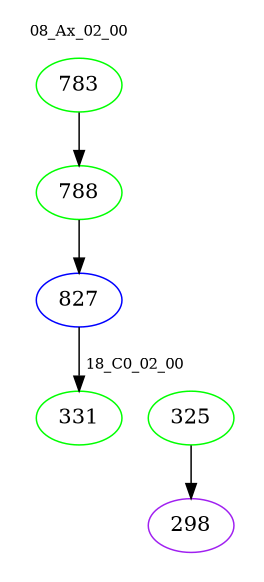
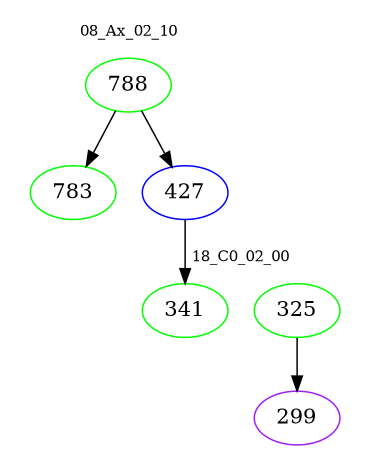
cluster "08_Ax_02_00": label "08_Ax_02_00" -> "08_Ax_02_10"
edge "783" -> "788": reversed
node "827": label "827" -> "427"
node "331": label "331" -> "341"
node "298": label "298" -> "299"
